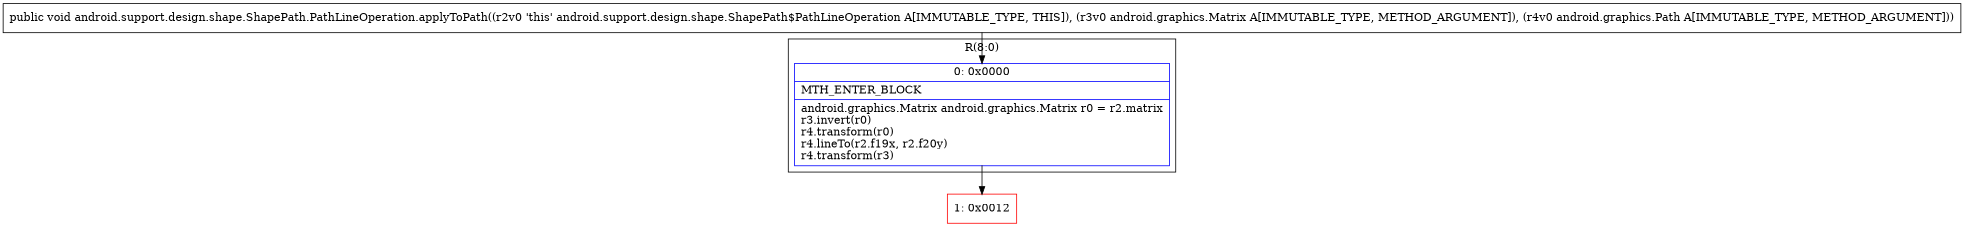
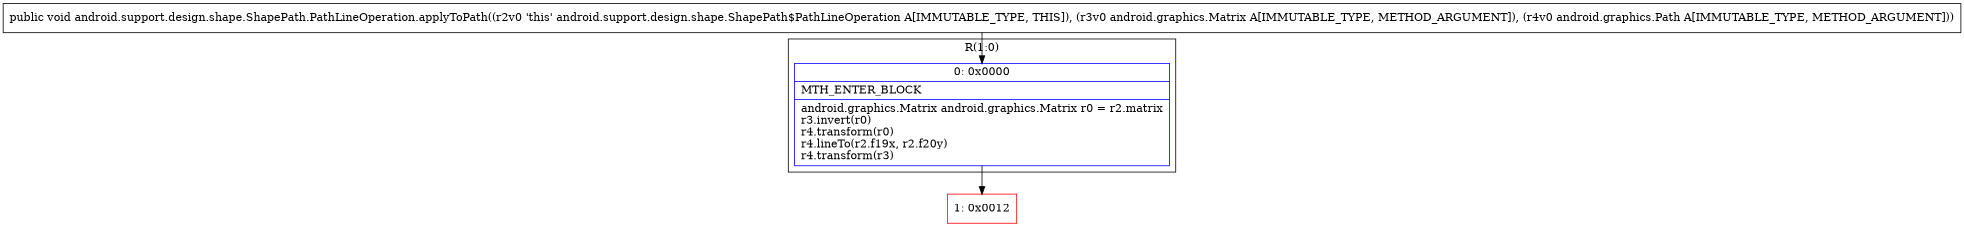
cluster "R(8:0)": label "R(8:0)" -> "R(1:0)"
